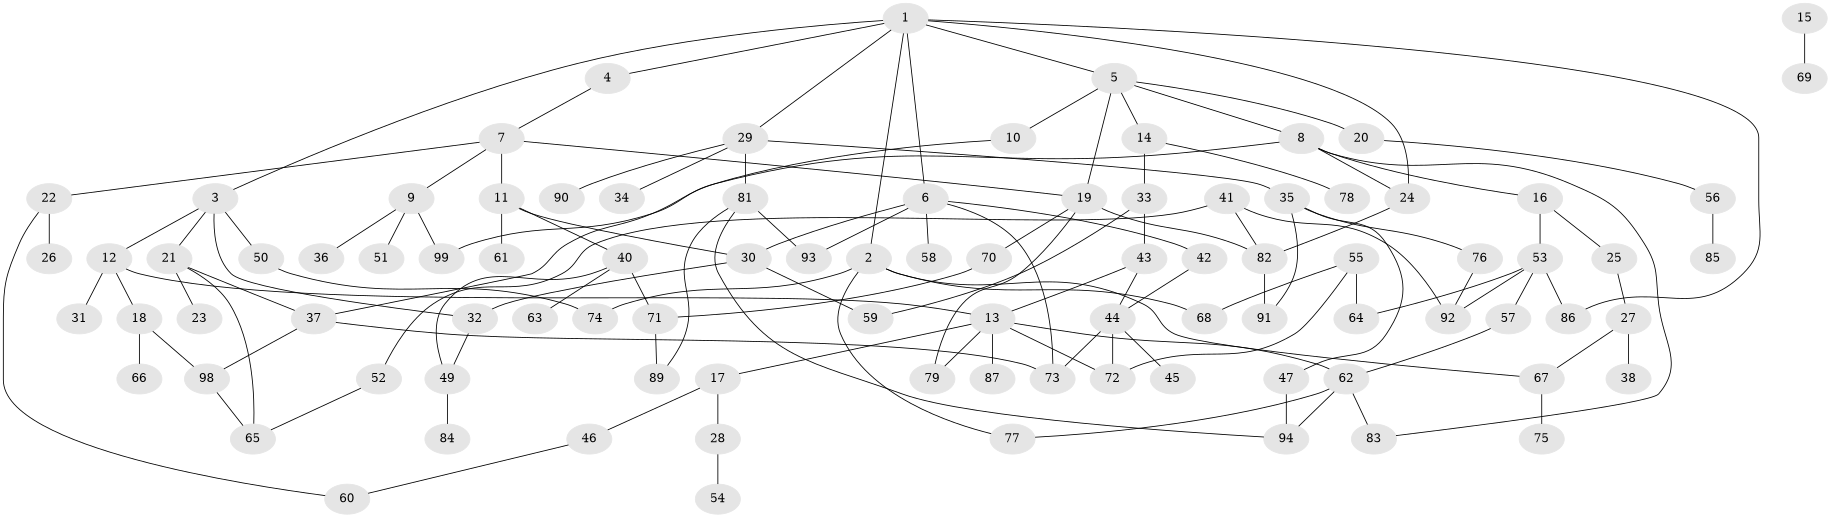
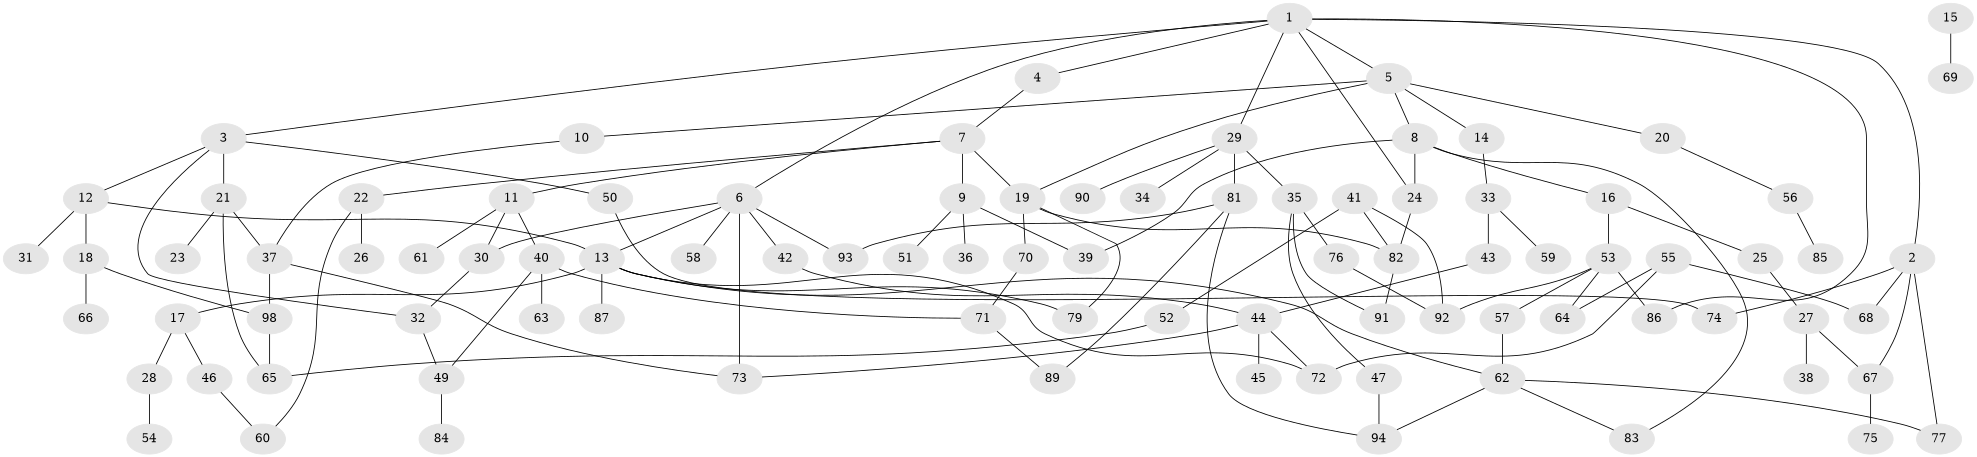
node "78": removed
node "99": label "99" -> "39"
edge "30" -- "59": removed
edge "43" -- "13": now "6" -- "13"
